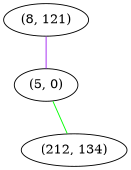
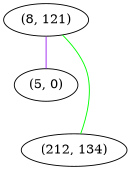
edge "(5, 0)" -- "(212, 134)": now "(8, 121)" -- "(212, 134)"
